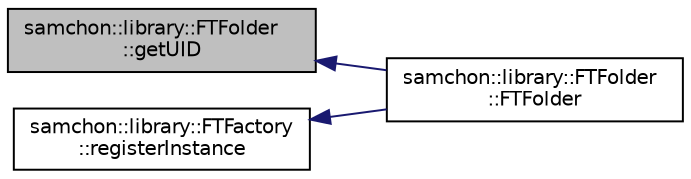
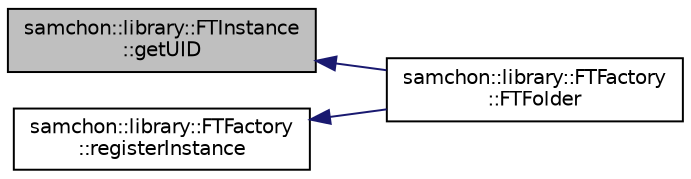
node "samchon::library::FTFolder ::getUID": label "samchon::library::FTFolder ::getUID" -> "samchon::library::FTInstance ::getUID"
node "samchon::library::FTFolder ::FTFolder": label "samchon::library::FTFolder ::FTFolder" -> "samchon::library::FTFactory ::FTFolder"
